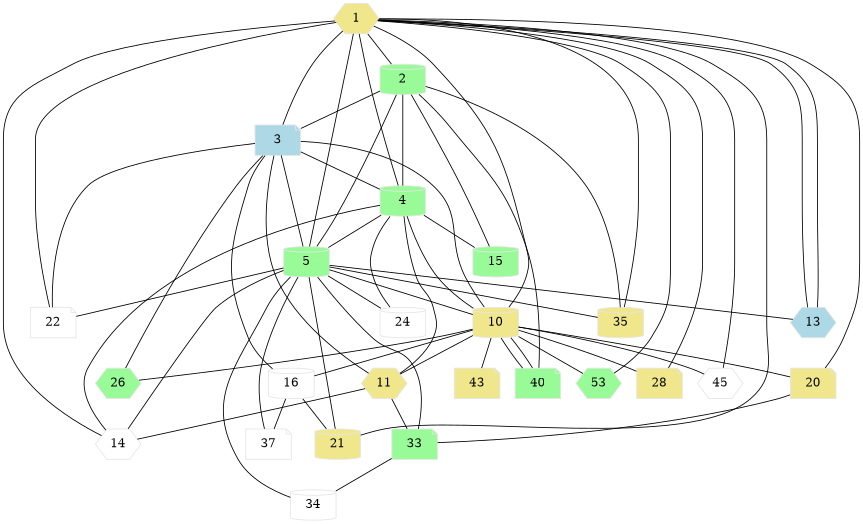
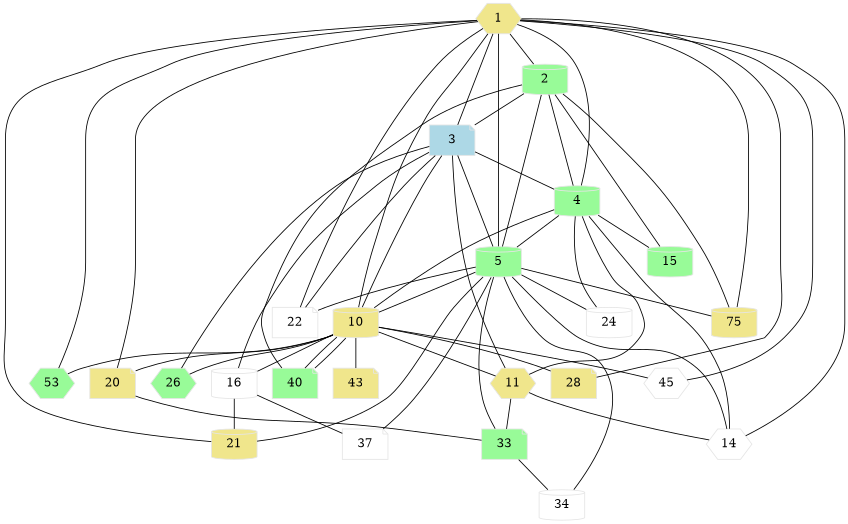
node "35": label "35" -> "75"
node "13": removed
